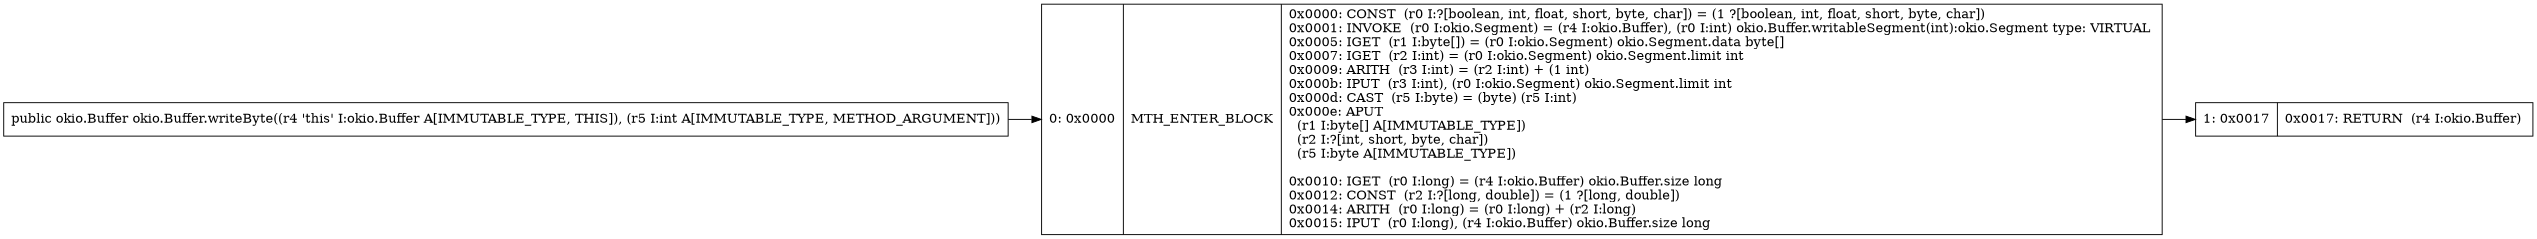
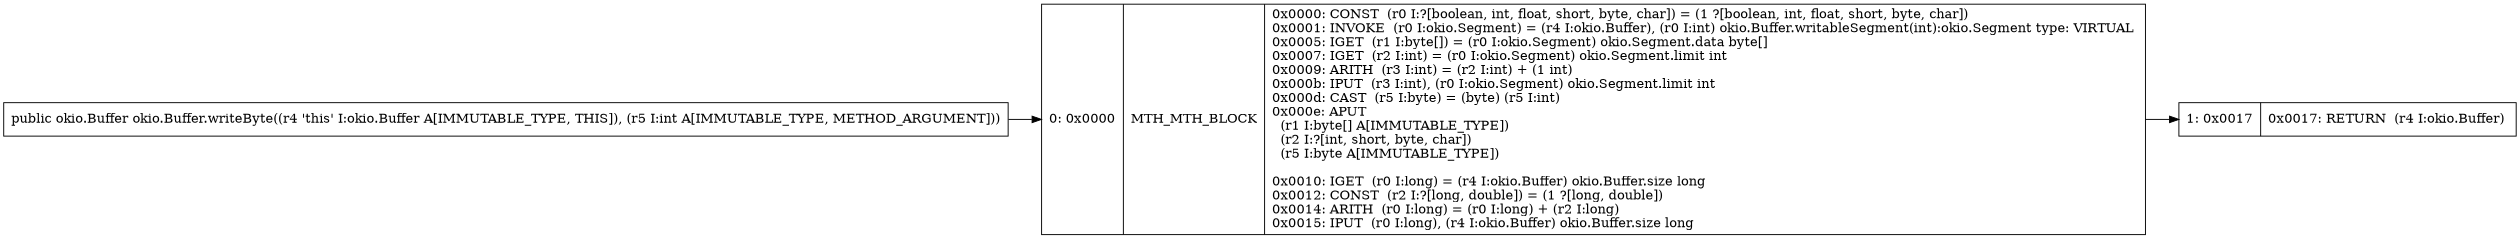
node "0: 0x0000": text "MTH_ENTER_BLOCK" -> "MTH_MTH_BLOCK"
